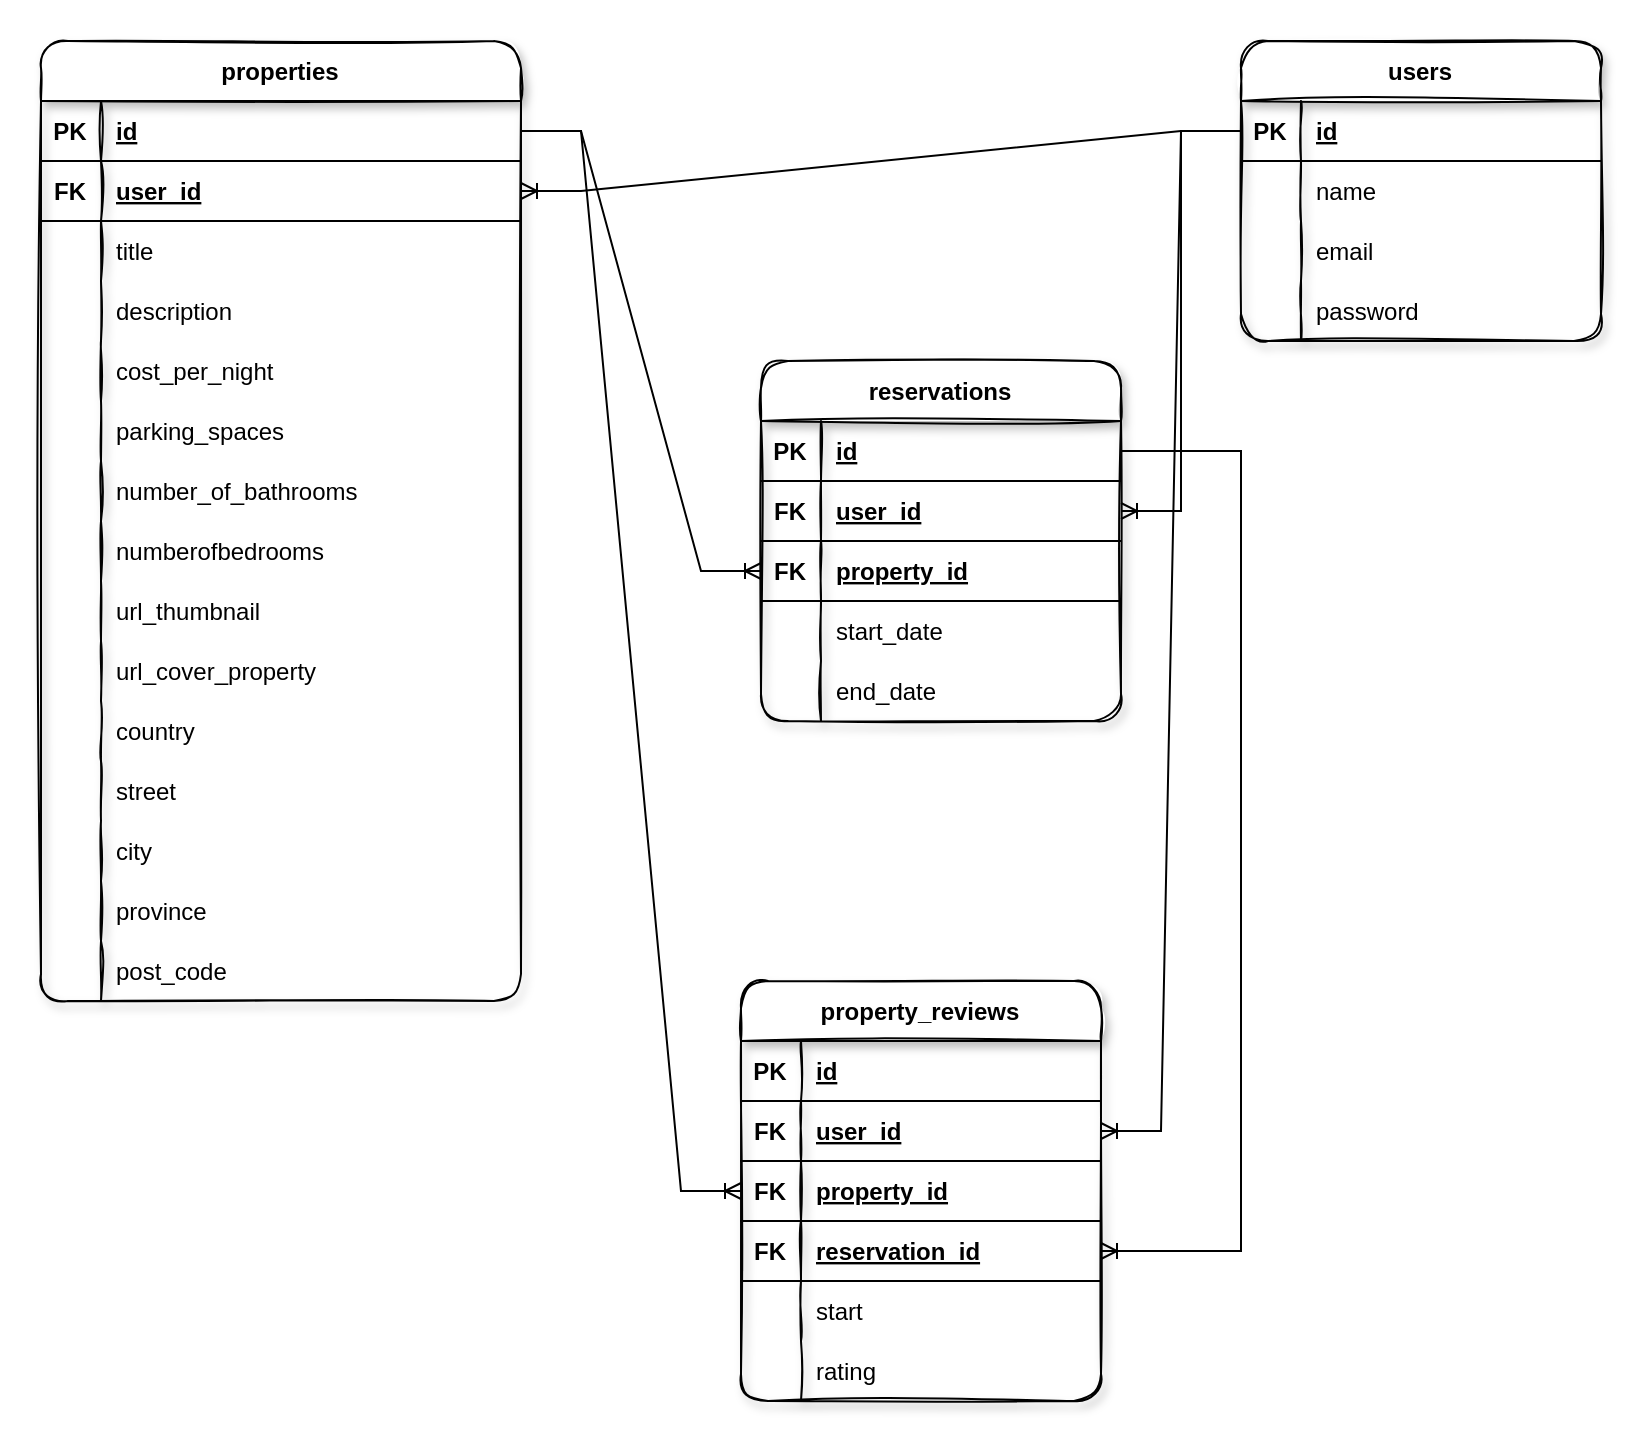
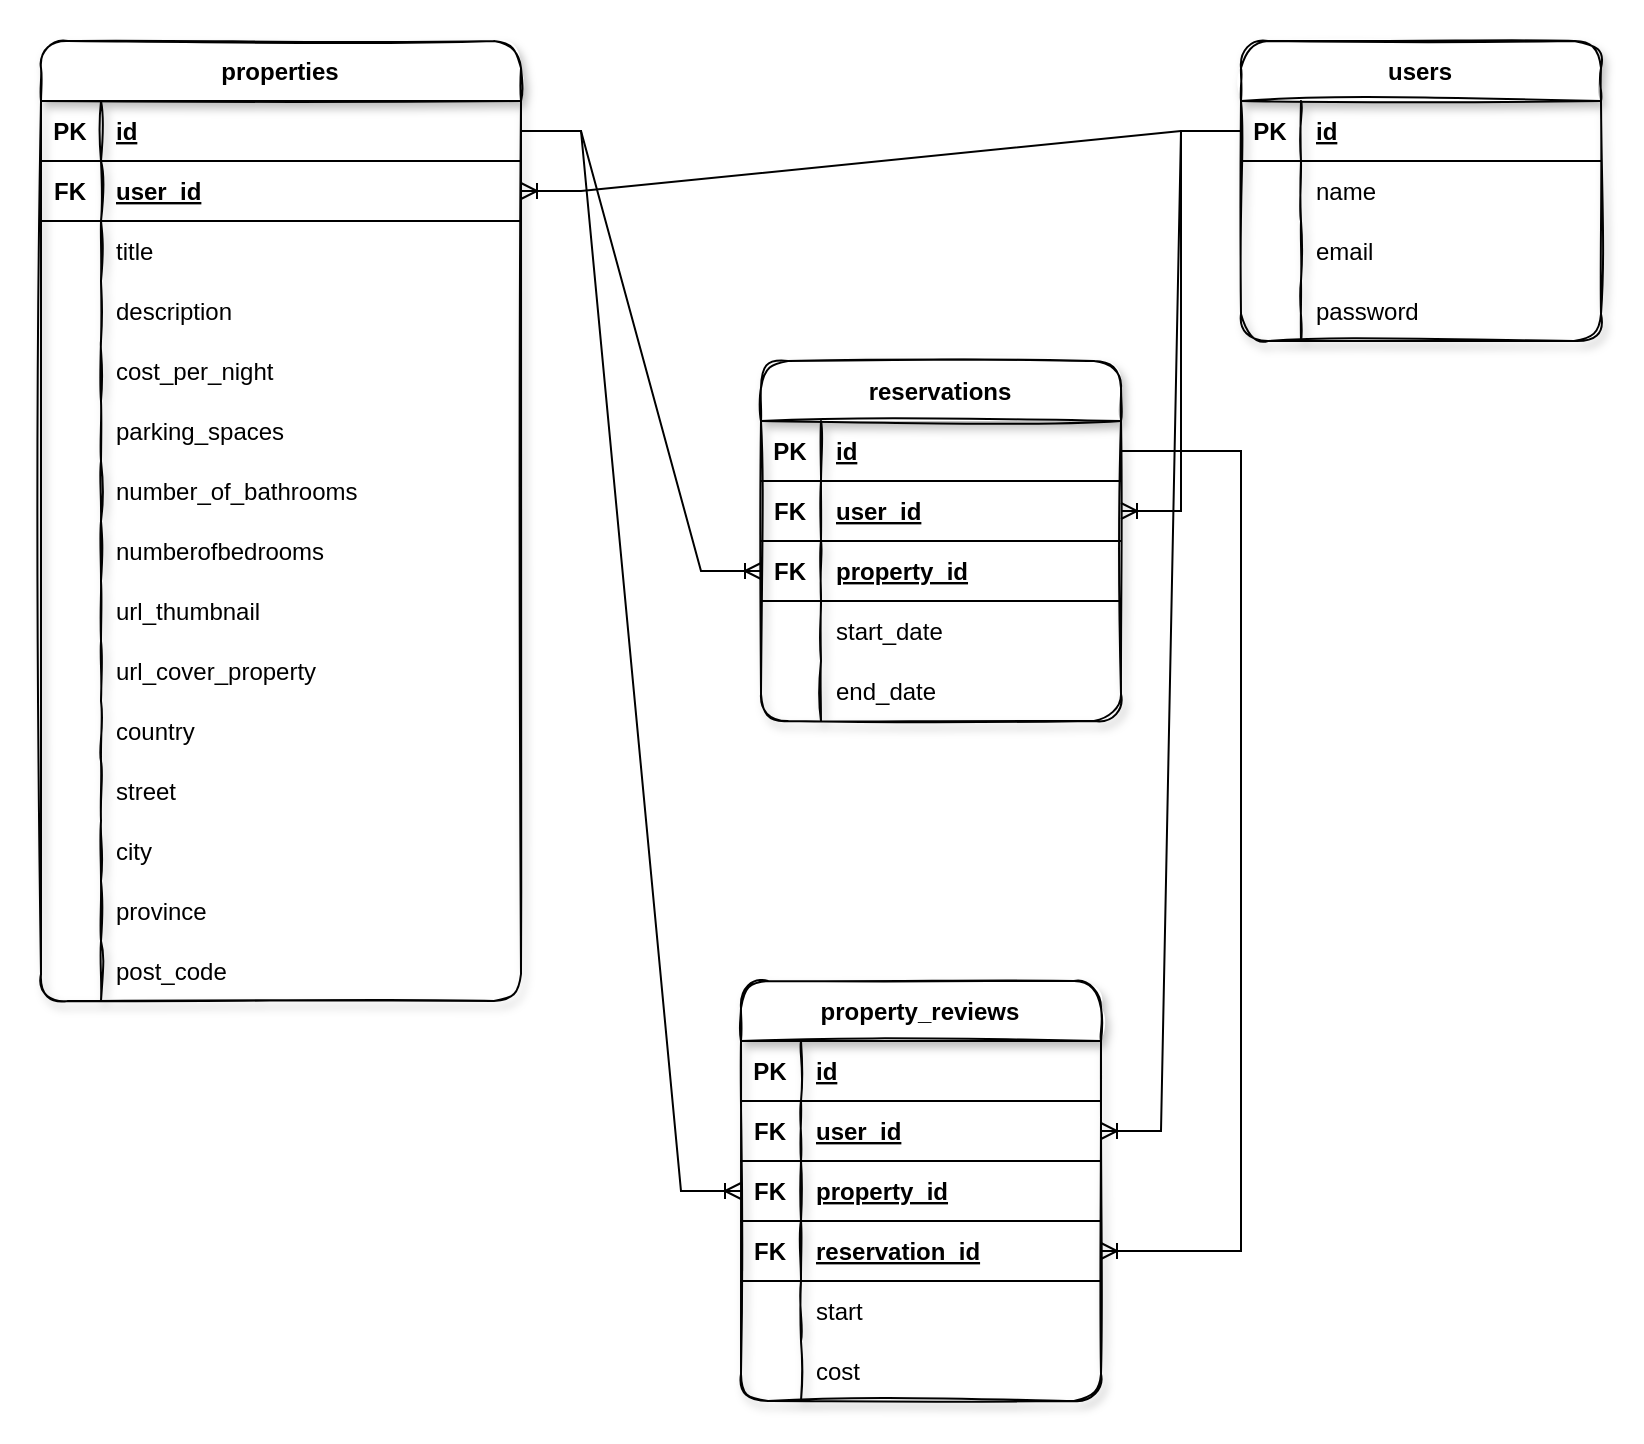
node "rating": label "rating" -> "cost"
